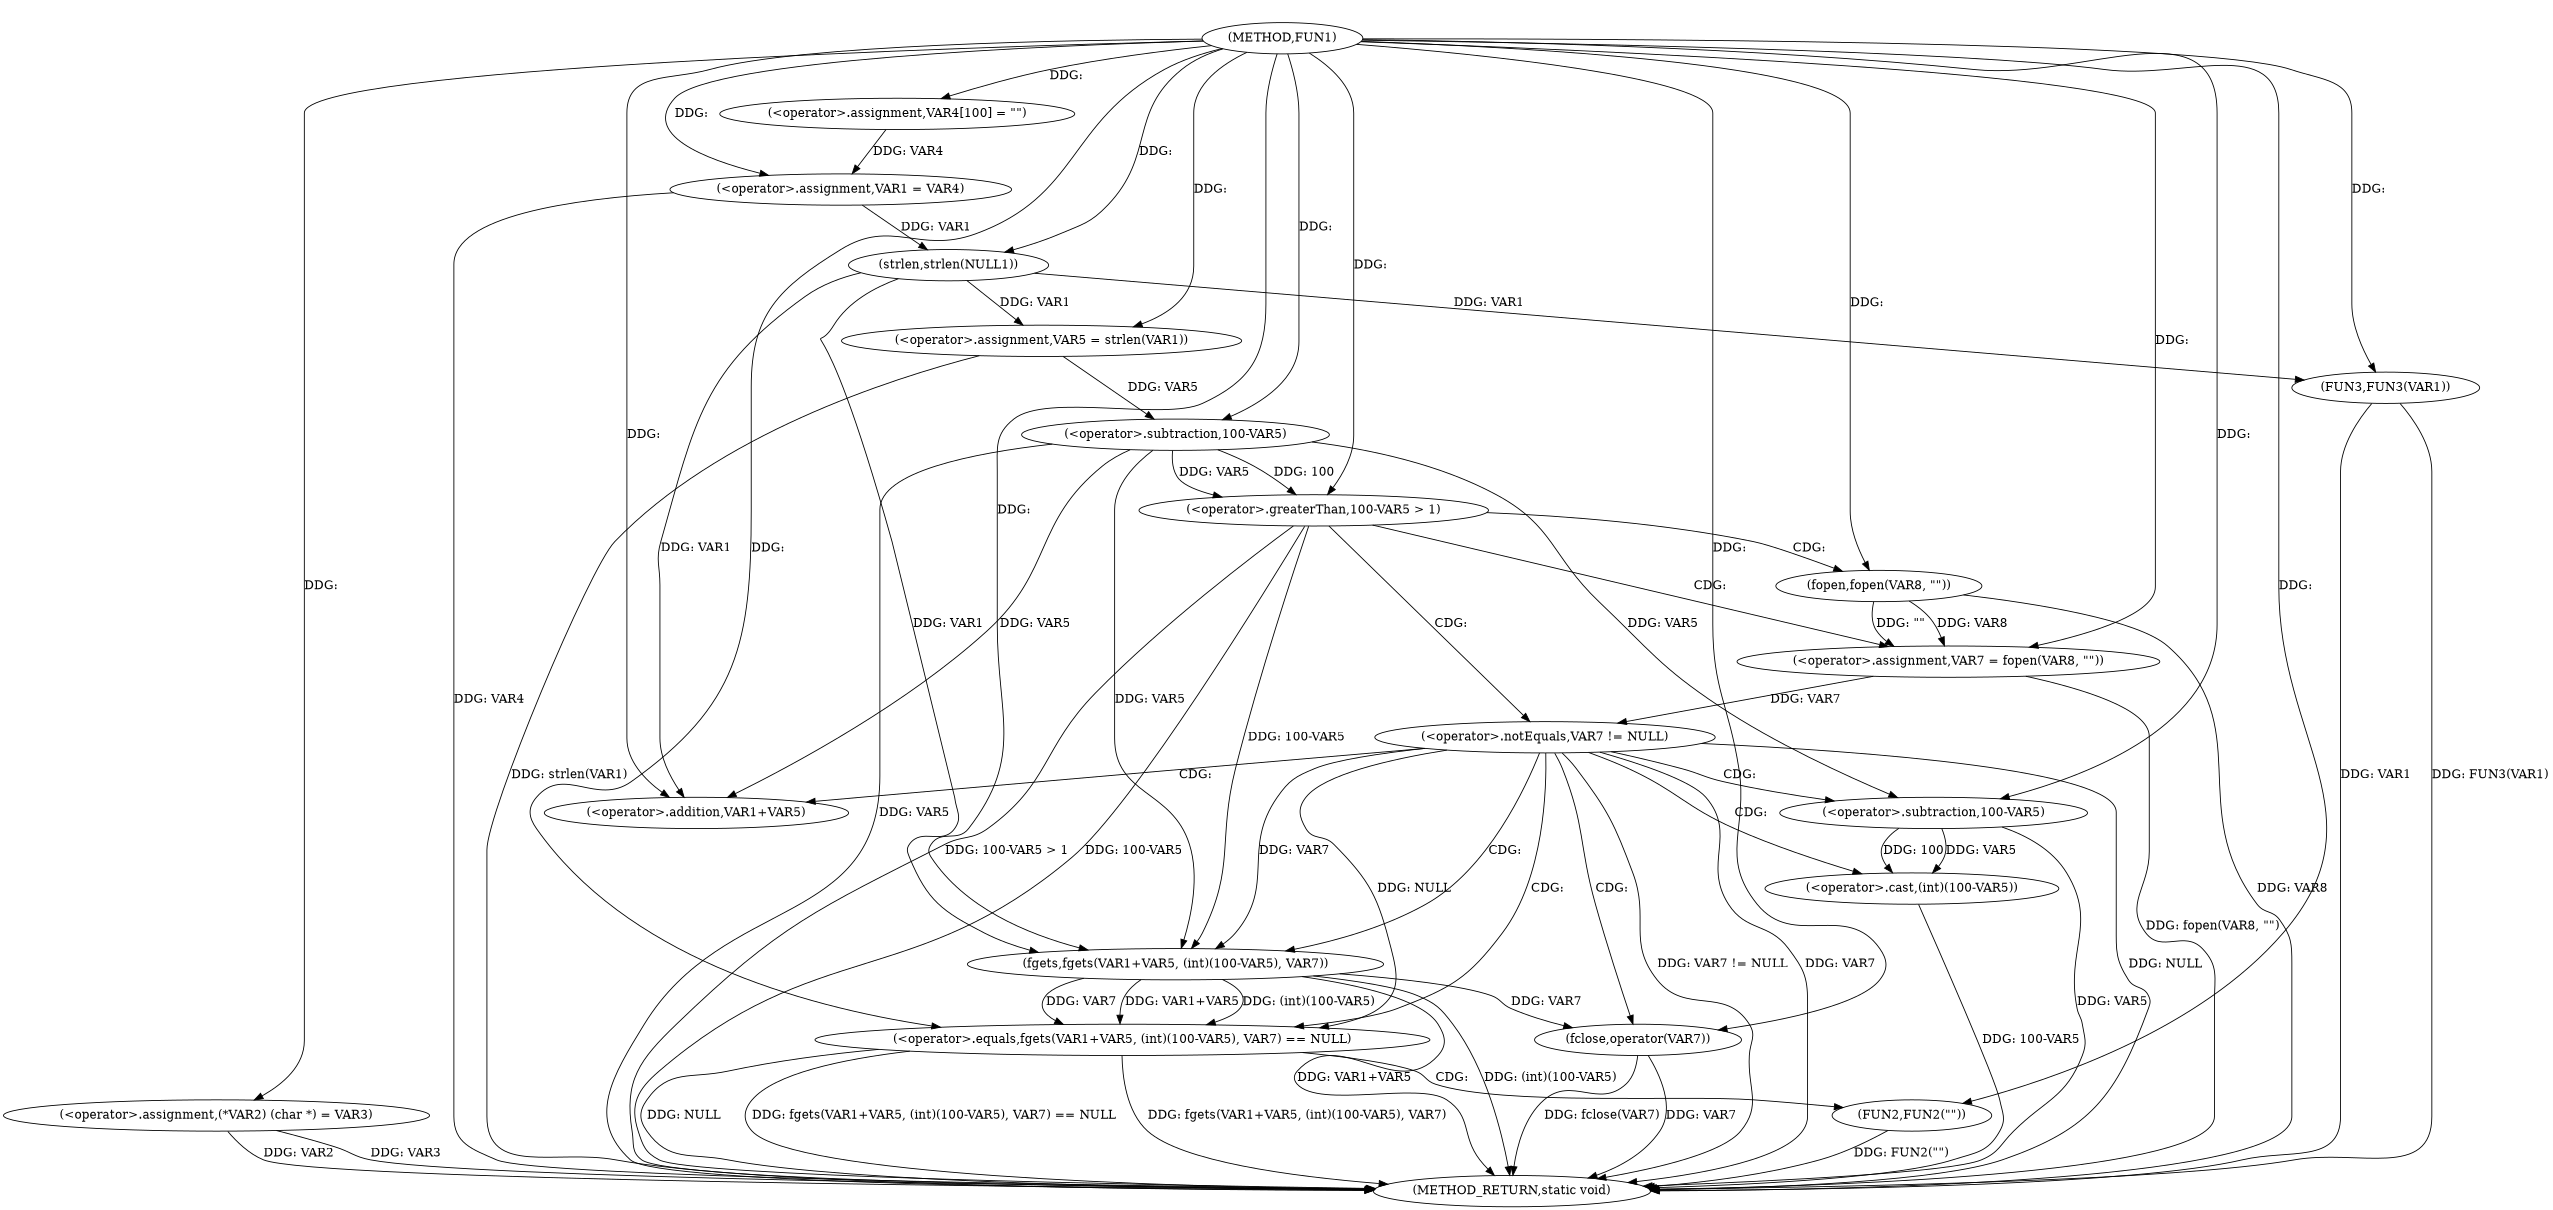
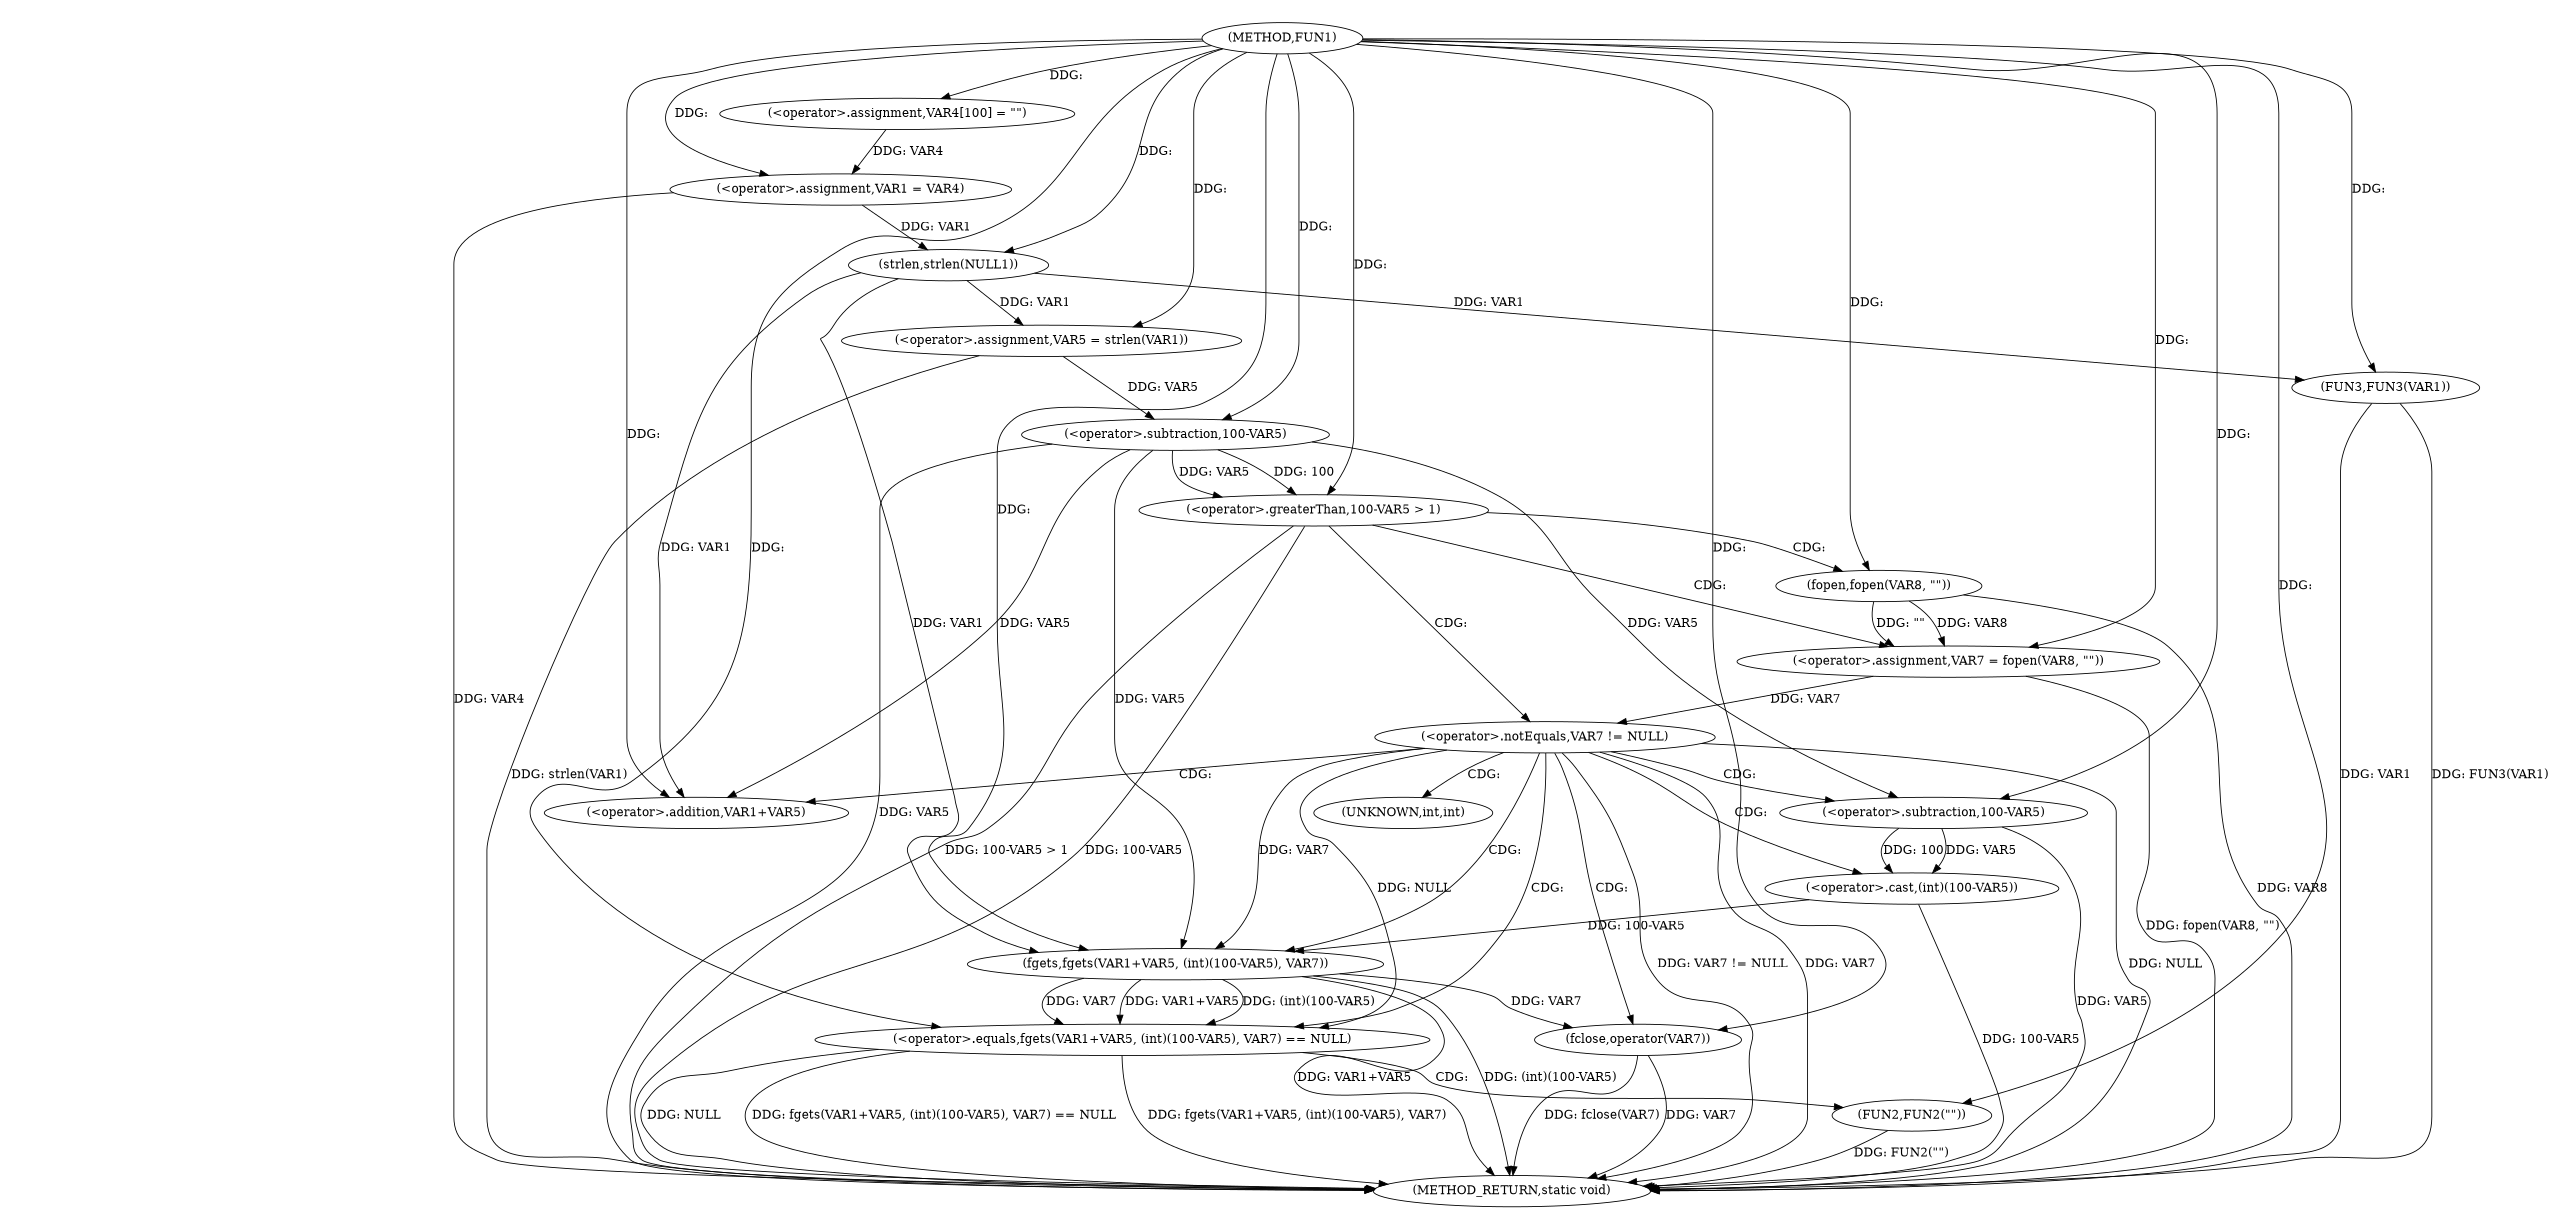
edge "(<operator>.greaterThan,100-VAR5 > 1)" -> "(fgets,fgets(VAR1+VAR5, (int)(100-VAR5), VAR7))": now "(<operator>.cast,(int)(100-VAR5))" -> "(fgets,fgets(VAR1+VAR5, (int)(100-VAR5), VAR7))"
node "(UNKNOWN,int,int)": added
node "(<operator>.assignment,(*VAR2) (char *) = VAR3)": removed
